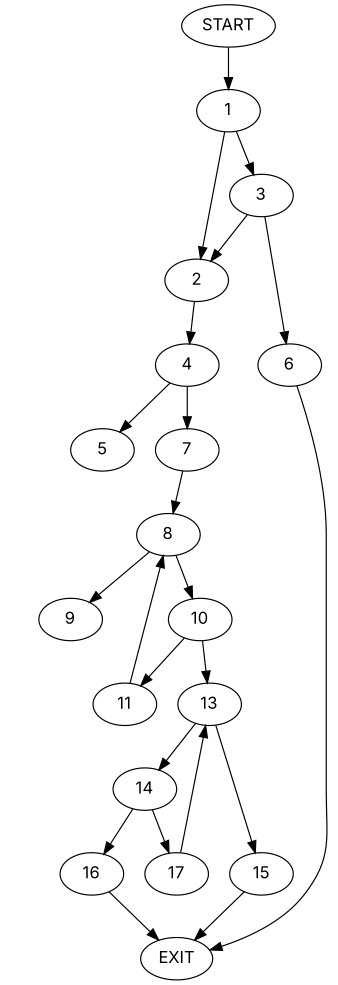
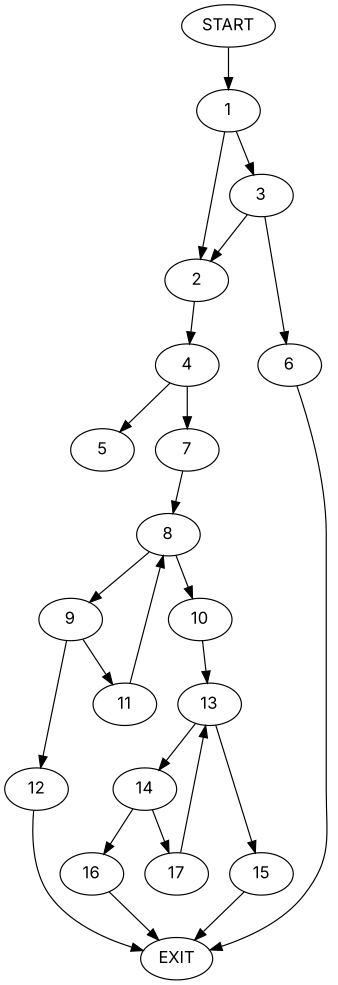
edge "10" -> "11": now "9" -> "11"
node "12": added
